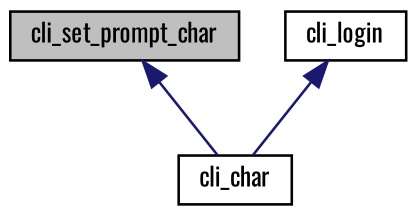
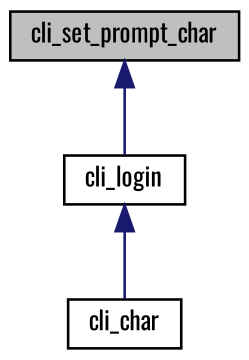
edge "cli_char" -> "cli_set_prompt_char": now "cli_login" -> "cli_set_prompt_char"
